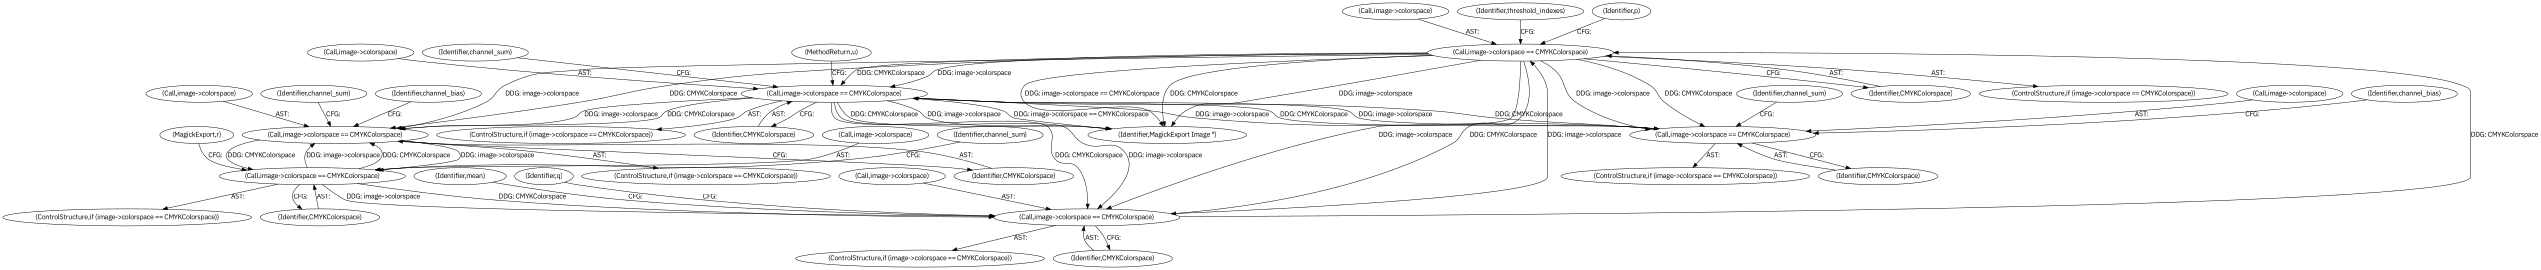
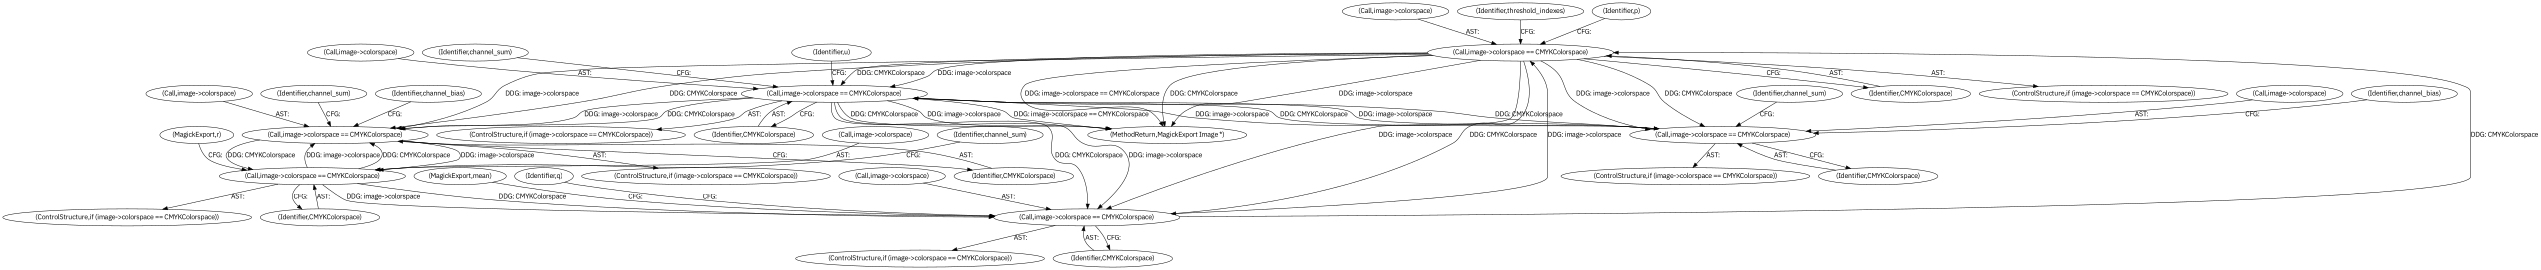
node "(MethodReturn,u)": label "(MethodReturn,u)" -> "(Identifier,u)"
node "(Identifier,MagickExport Image *)": label "(Identifier,MagickExport Image *)" -> "(MethodReturn,MagickExport Image *)"
node "(Identifier,mean)": label "(Identifier,mean)" -> "(MagickExport,mean)"
